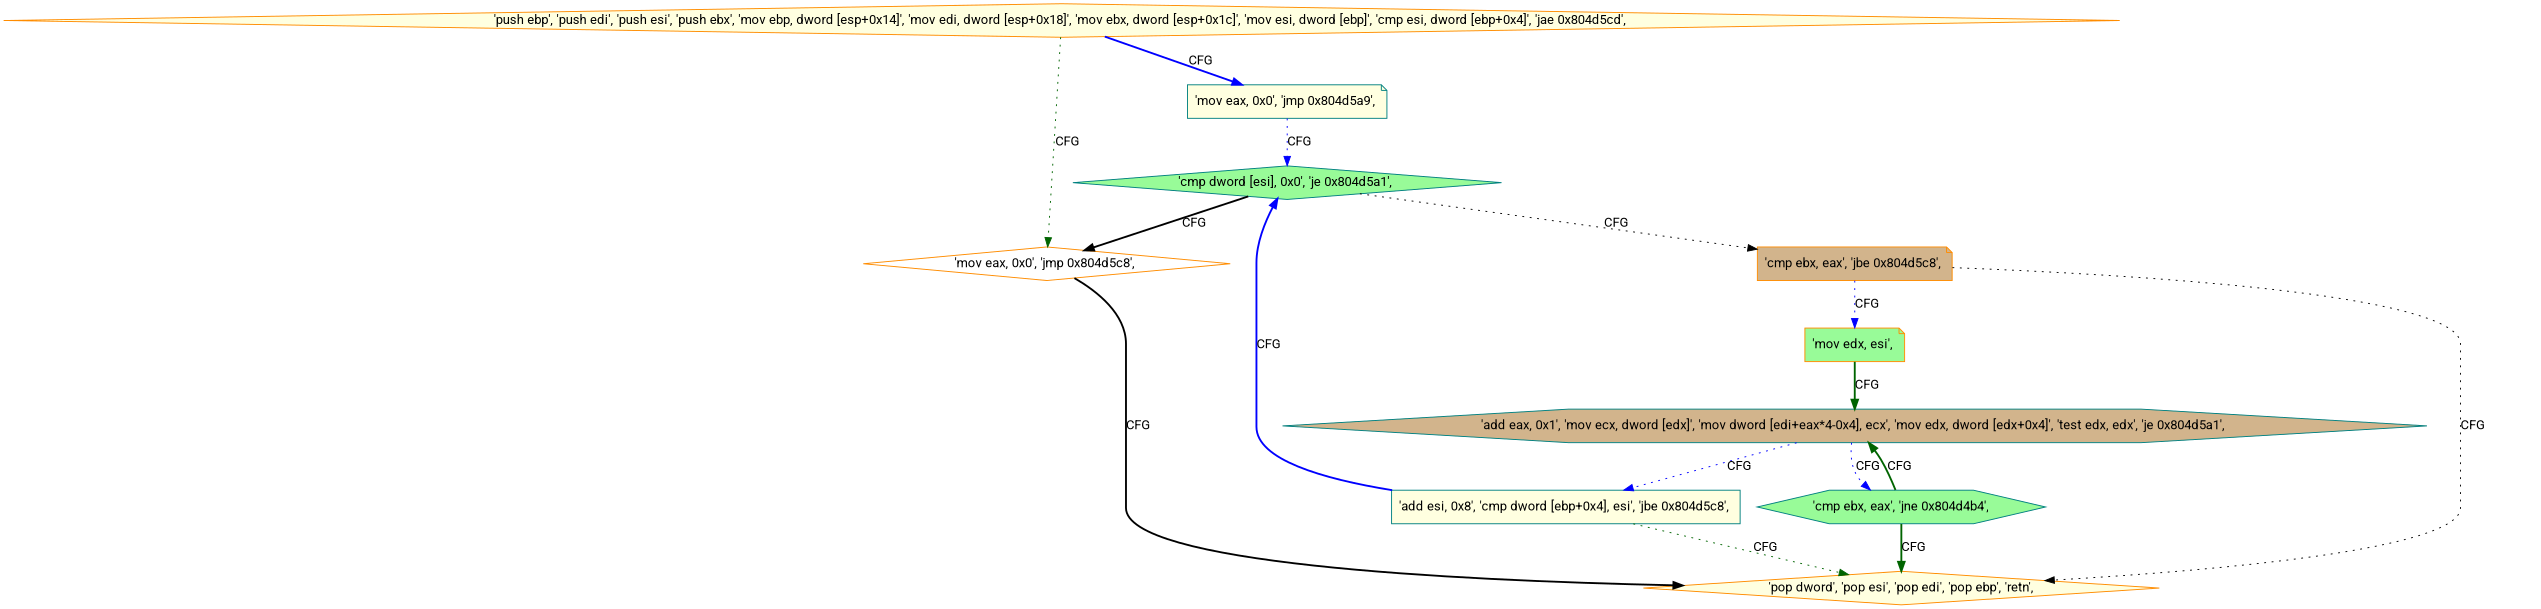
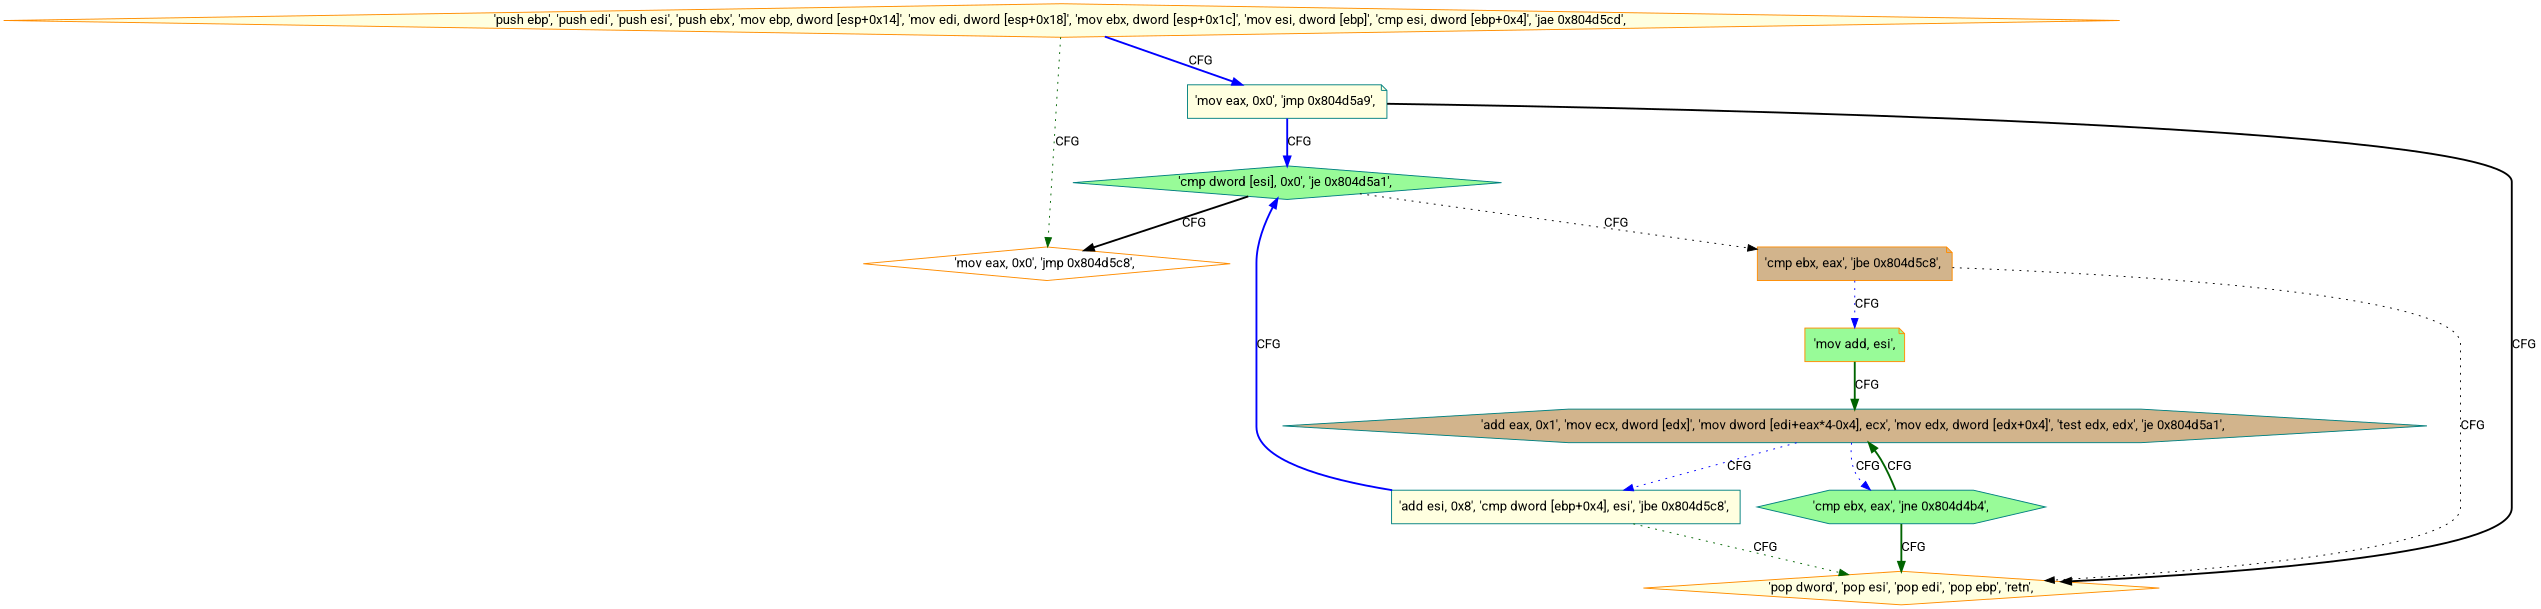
edge "'mov eax, 0x0', 'jmp 0x804d5a9'," -> "'cmp dword [esi], 0x0', 'je 0x804d5a1',": style dotted -> bold
node "'mov edx, esi',": label "'mov edx, esi'," -> "'mov add, esi',"
edge "'mov eax, 0x0', 'jmp 0x804d5c8'," -> "'pop dword', 'pop esi', 'pop edi', 'pop ebp', 'retn',": now "'mov eax, 0x0', 'jmp 0x804d5a9'," -> "'pop dword', 'pop esi', 'pop edi', 'pop ebp', 'retn',"
